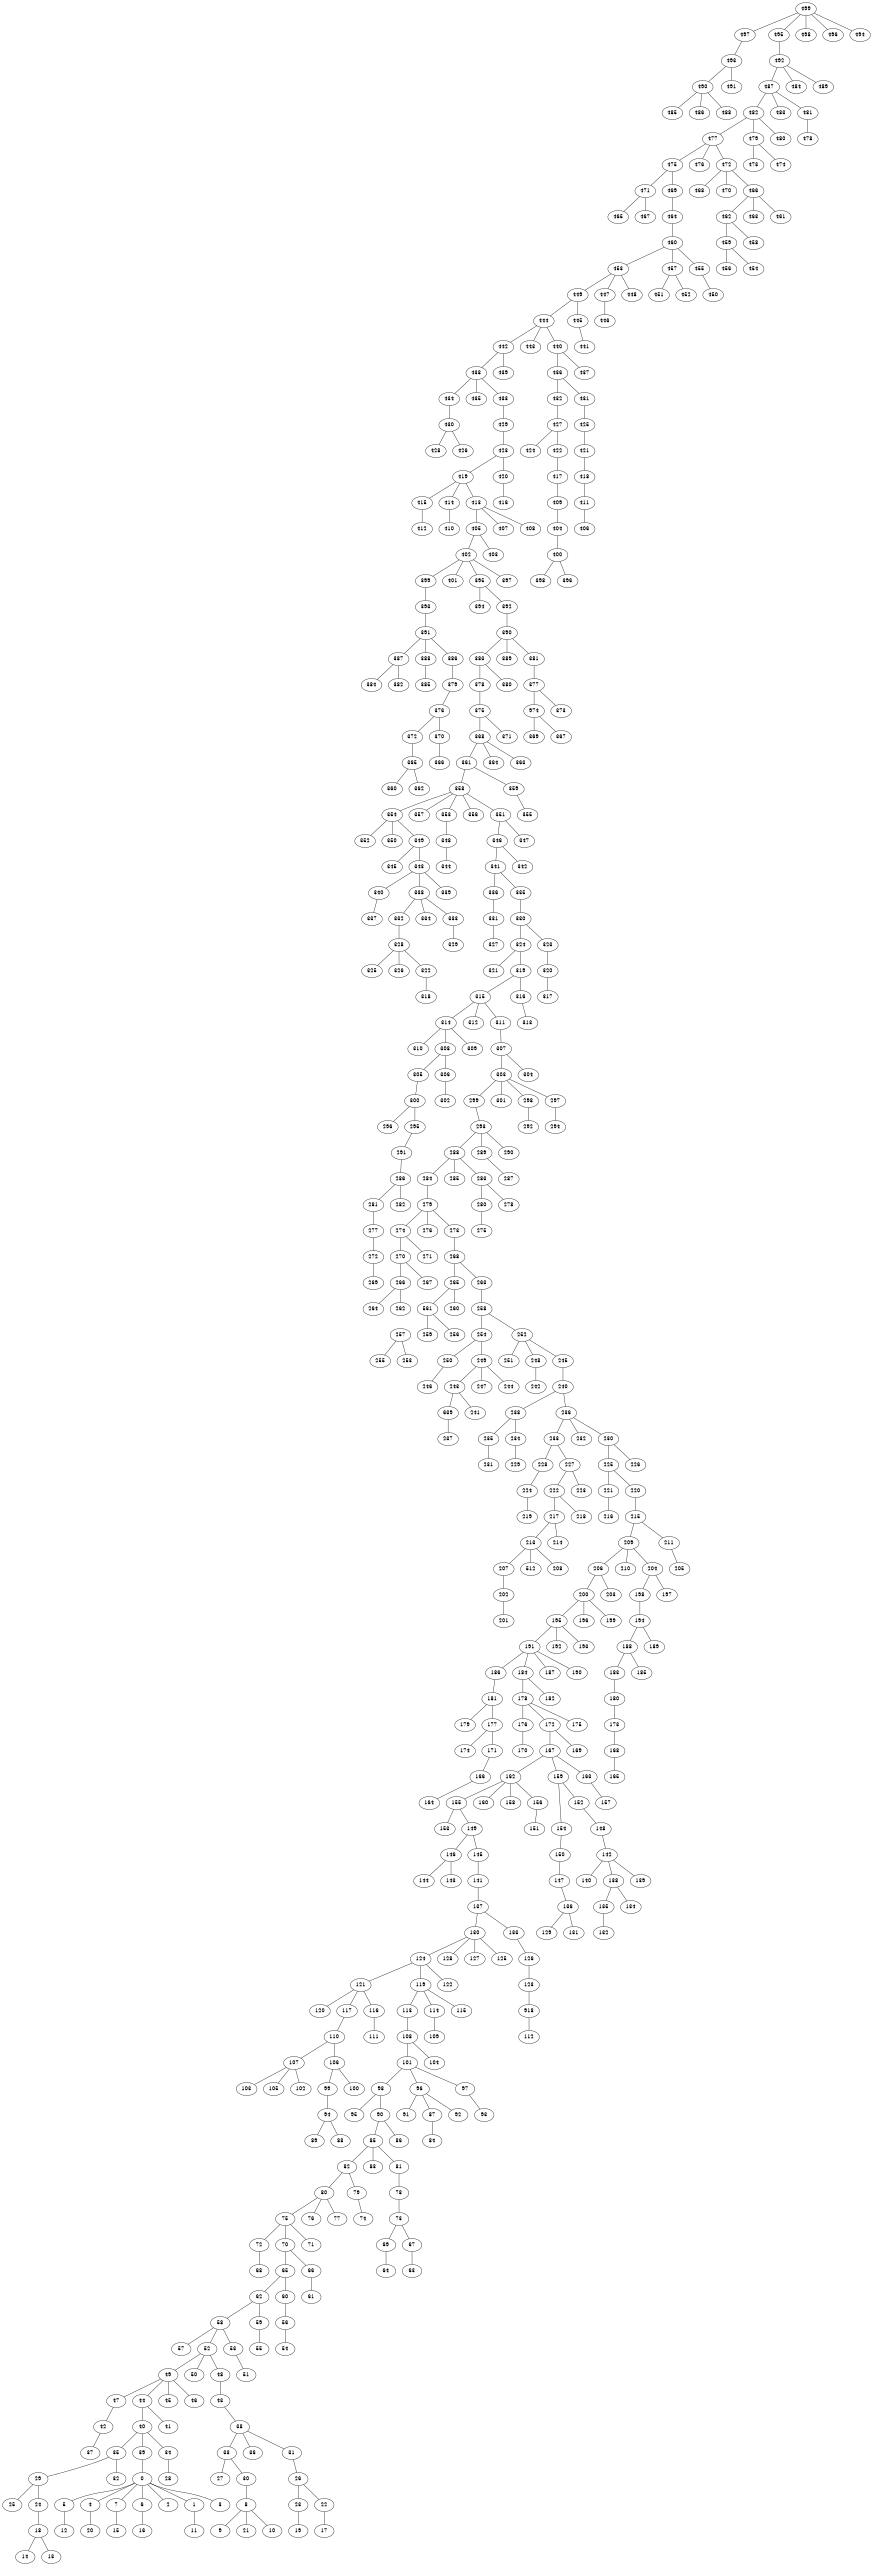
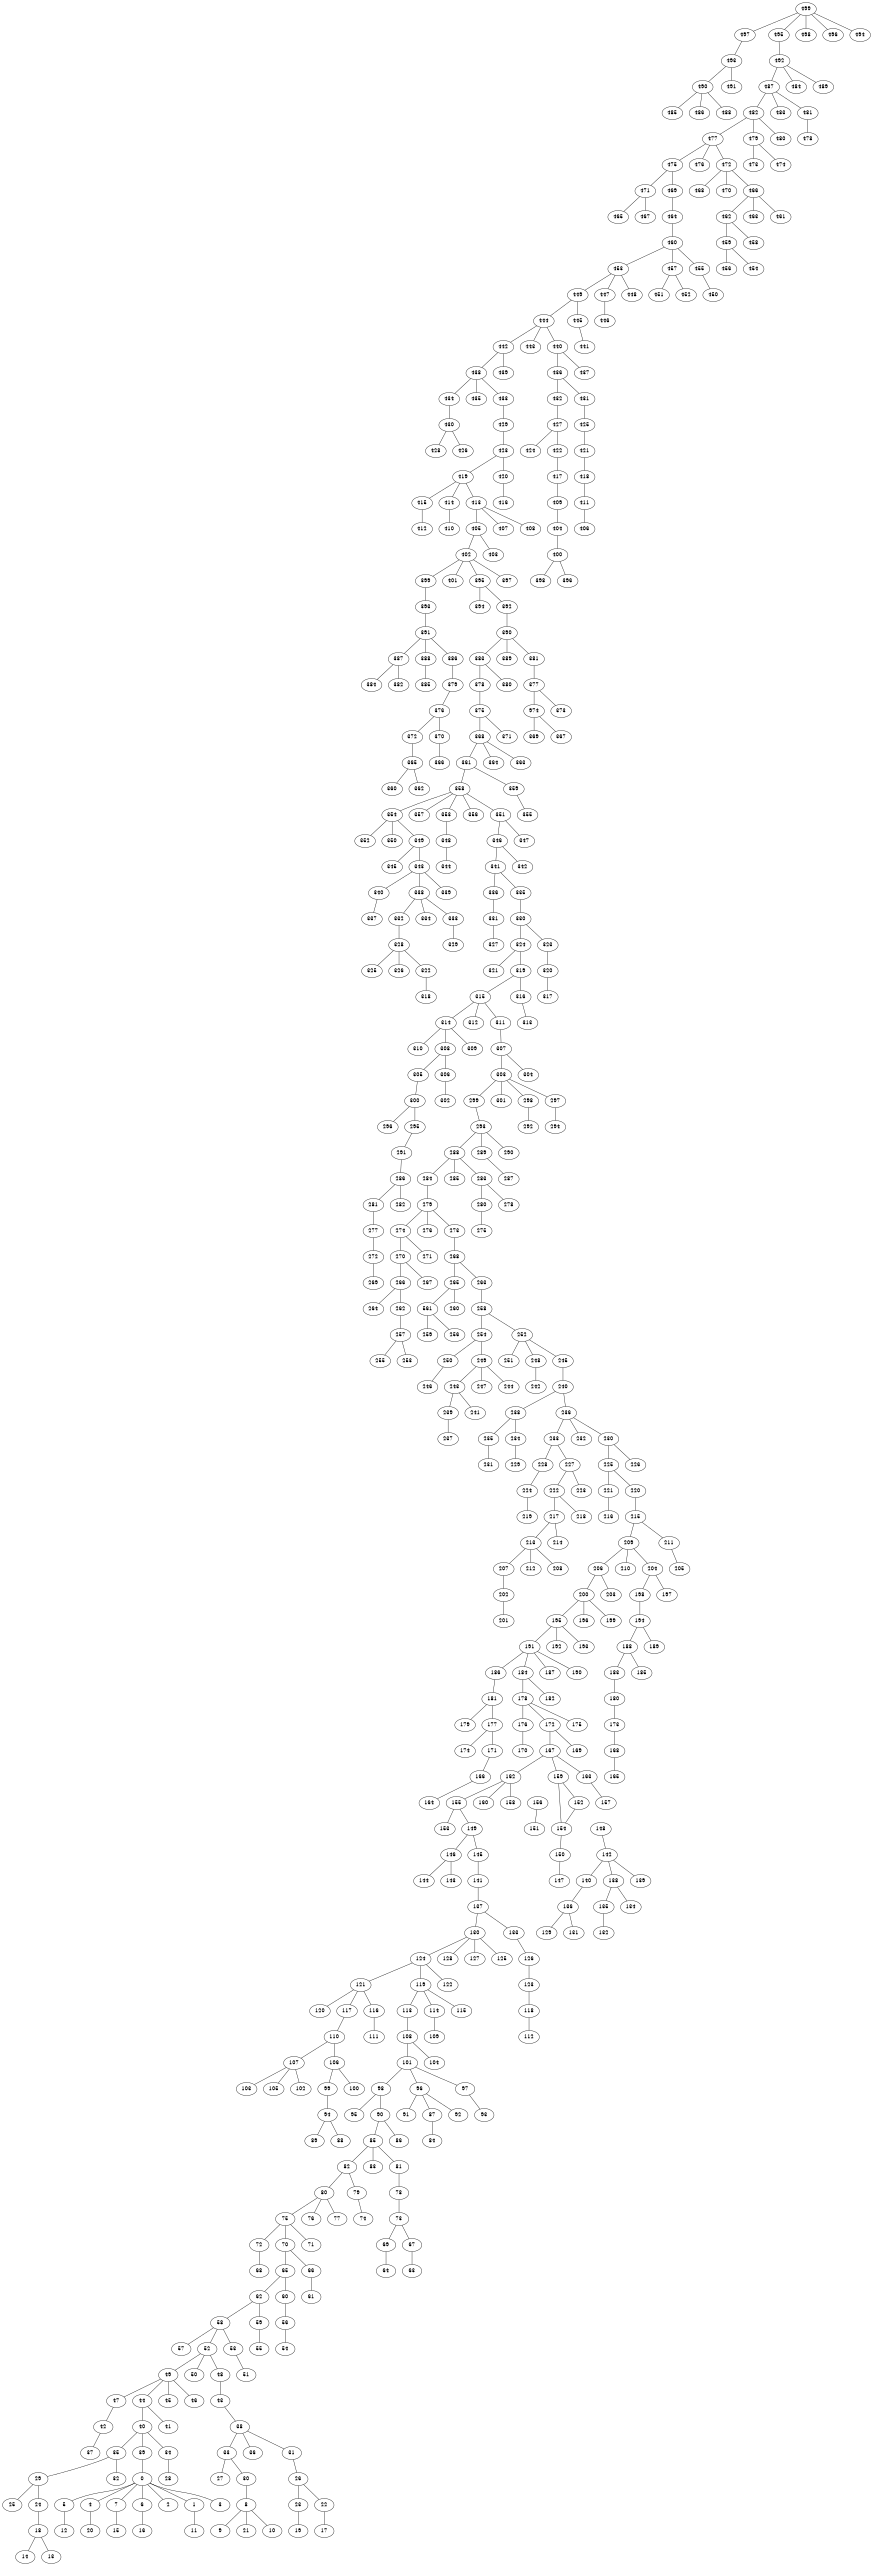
edge "262" -- "257": added
node "639": label "639" -> "239"
node "512": label "512" -> "212"
edge "162" -- "156": removed
edge "152" -- "148": now "152" -- "154"
edge "147" -- "136": now "140" -- "136"
node "918": label "918" -> "118"
